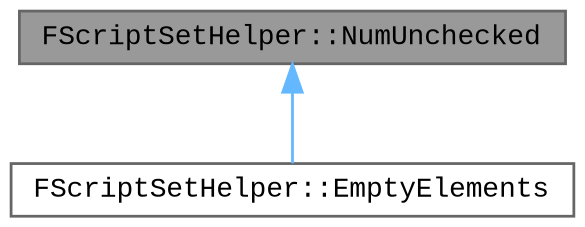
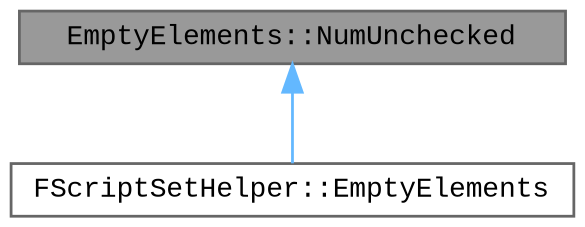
node "FScriptSetHelper::NumUnchecked": label "FScriptSetHelper::NumUnchecked" -> "EmptyElements::NumUnchecked"
